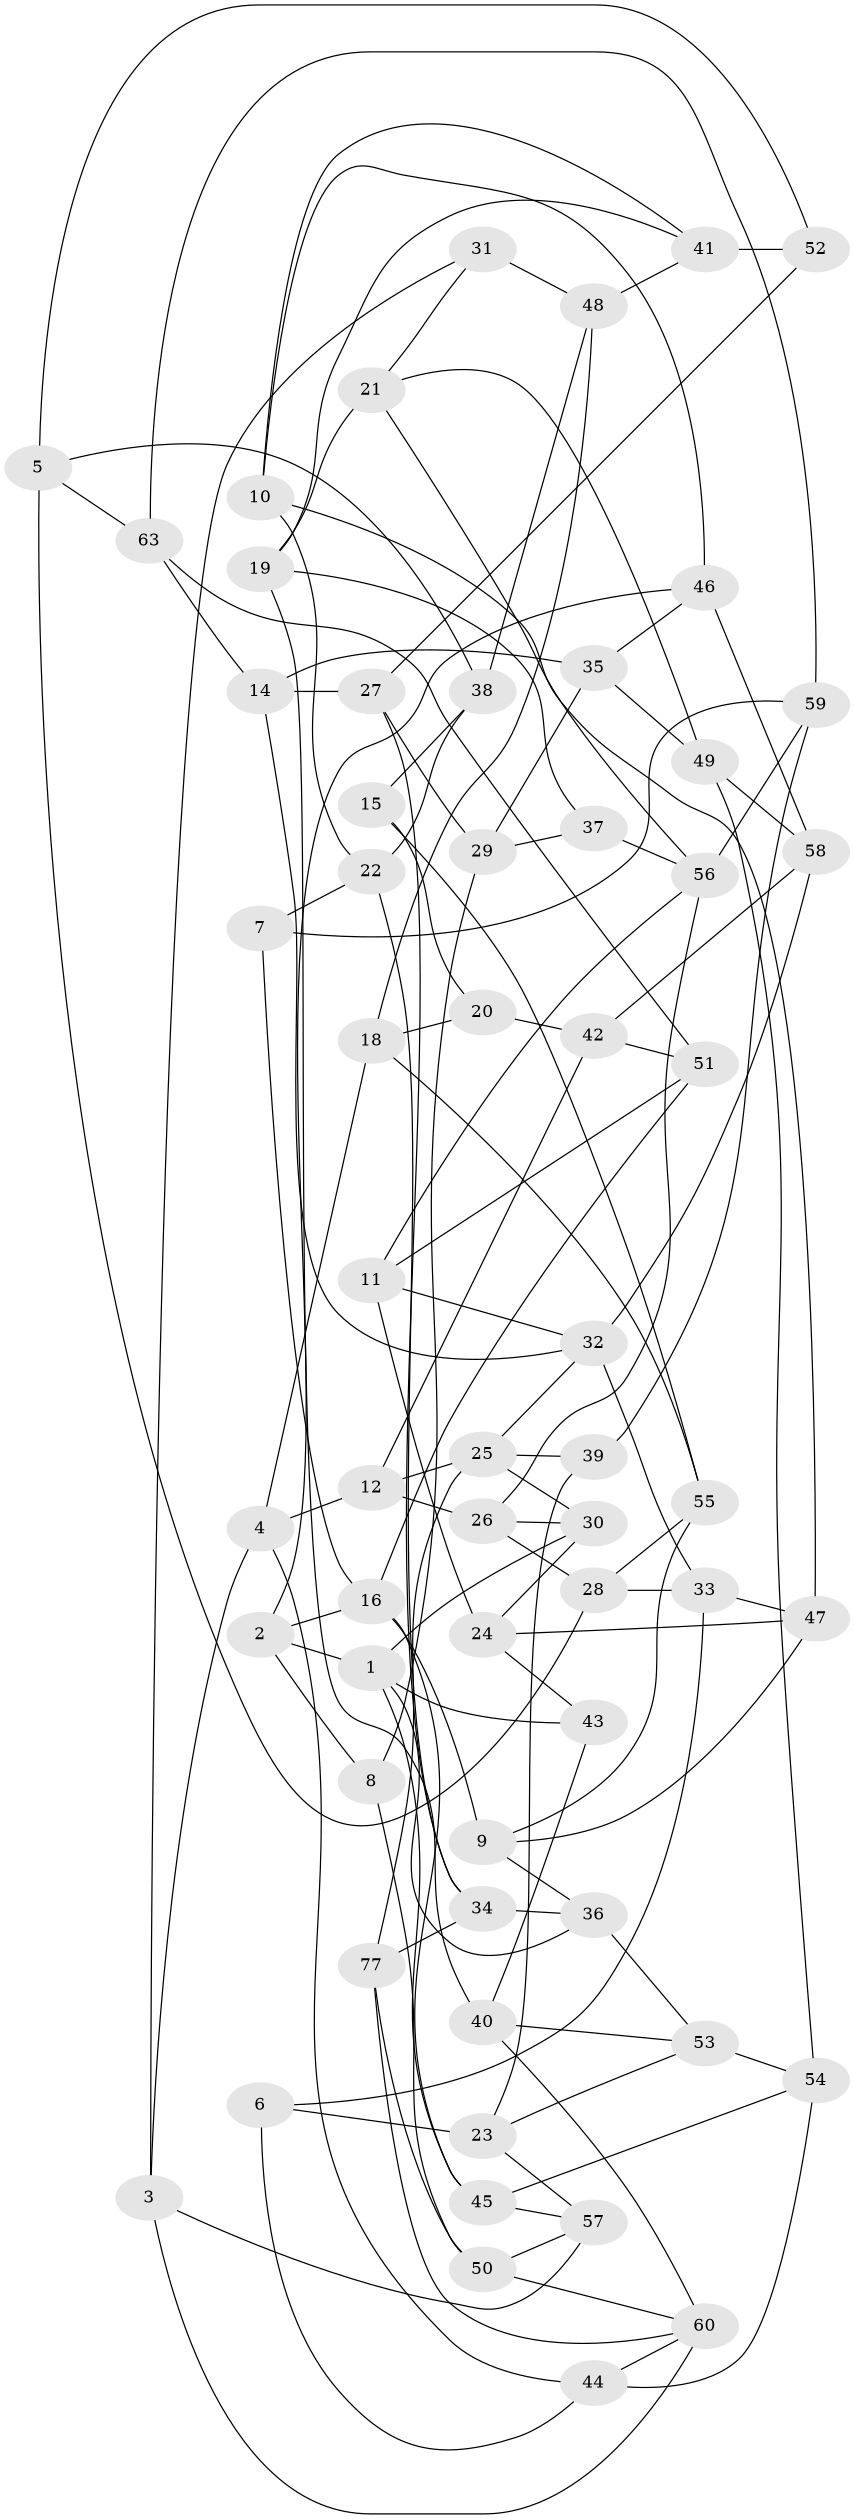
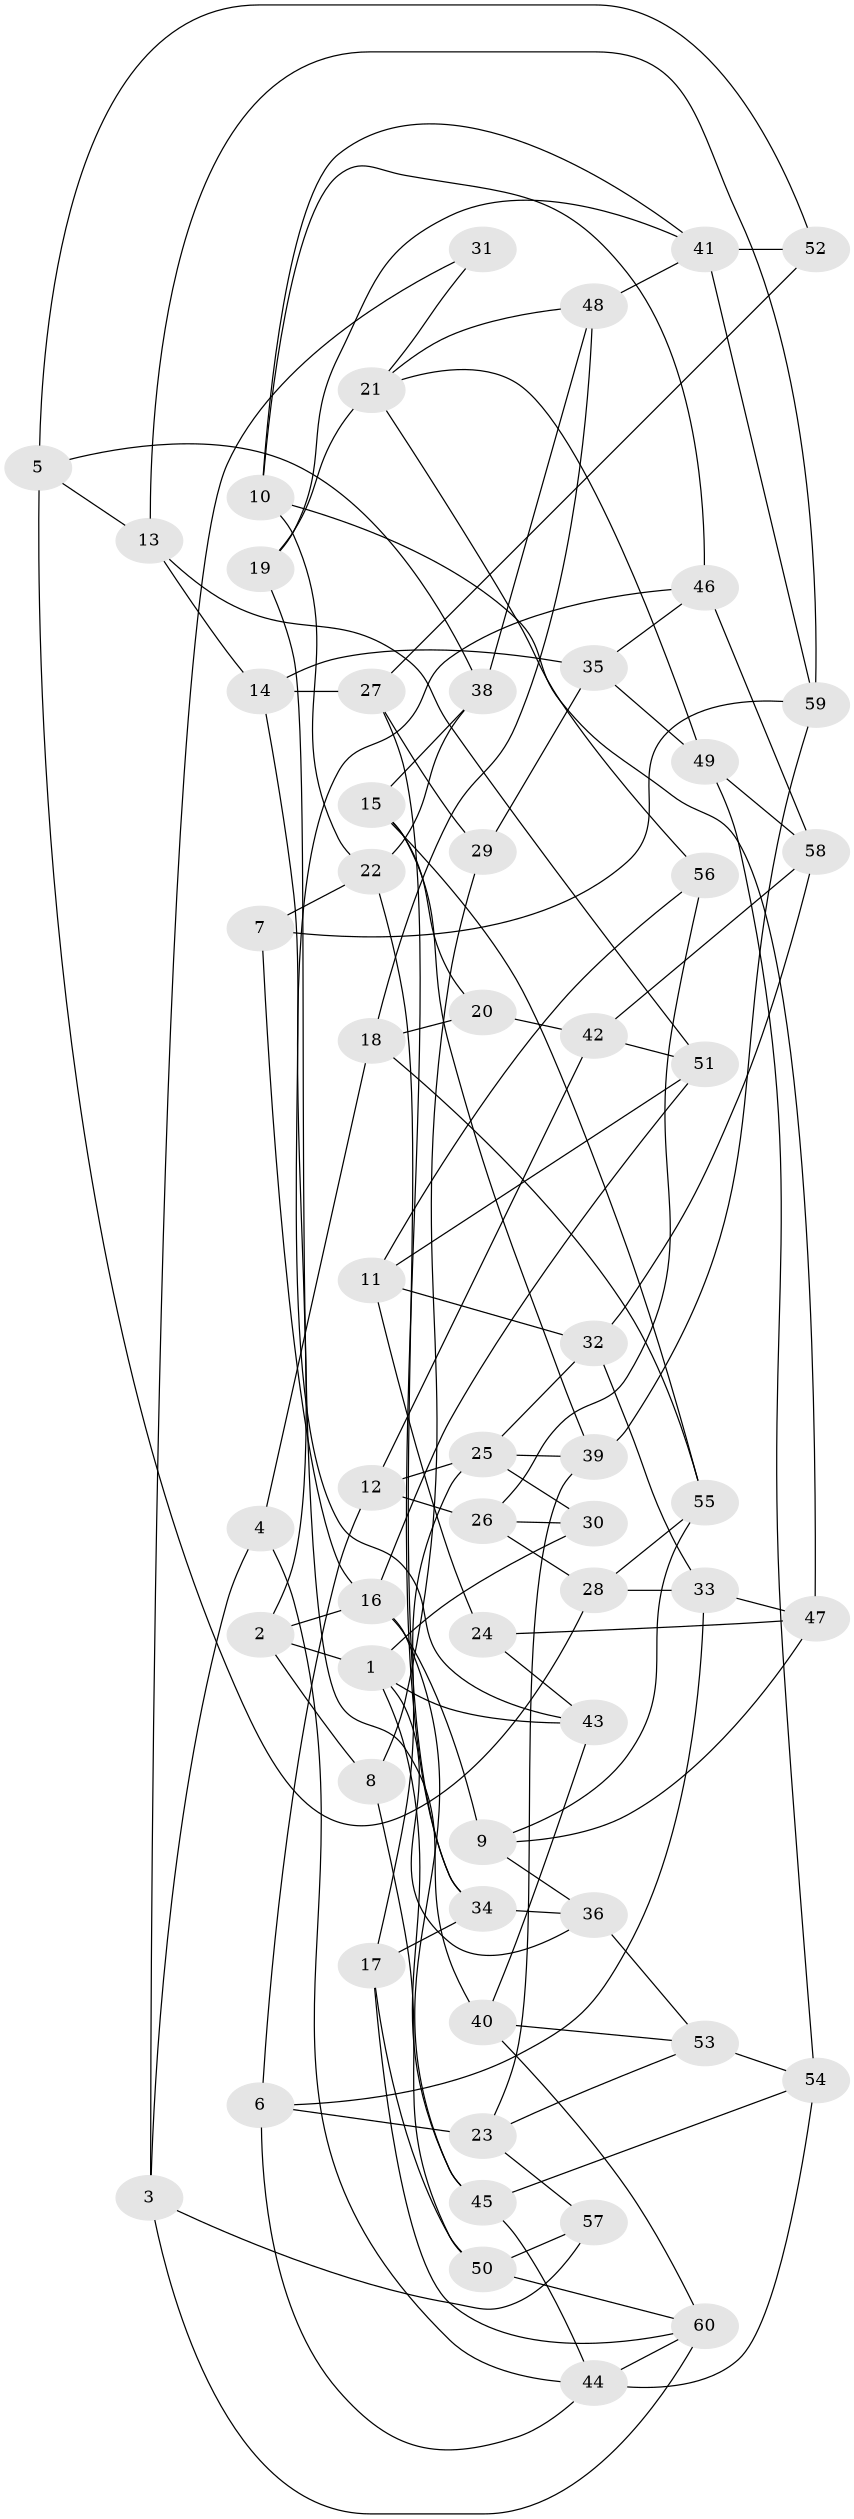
edge "31" -- "48": now "21" -- "48"
node "63": label "63" -> "13"
edge "59" -- "56": now "59" -- "41"
node "37": removed
edge "15" -- "39": added
edge "14" -- "32": now "14" -- "43"
edge "12" -- "4": now "12" -- "6"
edge "30" -- "24": removed
node "77": label "77" -> "17"
edge "45" -- "57": now "45" -- "44"
